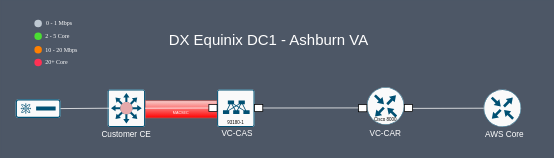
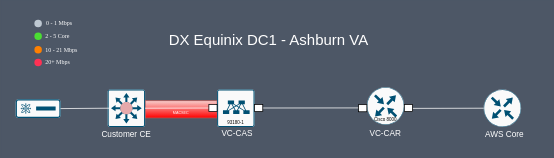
node "10 - 20 Mbps": label "10 - 20 Mbps" -> "10 - 21 Mbps"
node "20+ Core": label "20+ Core" -> "20+ Mbps"
